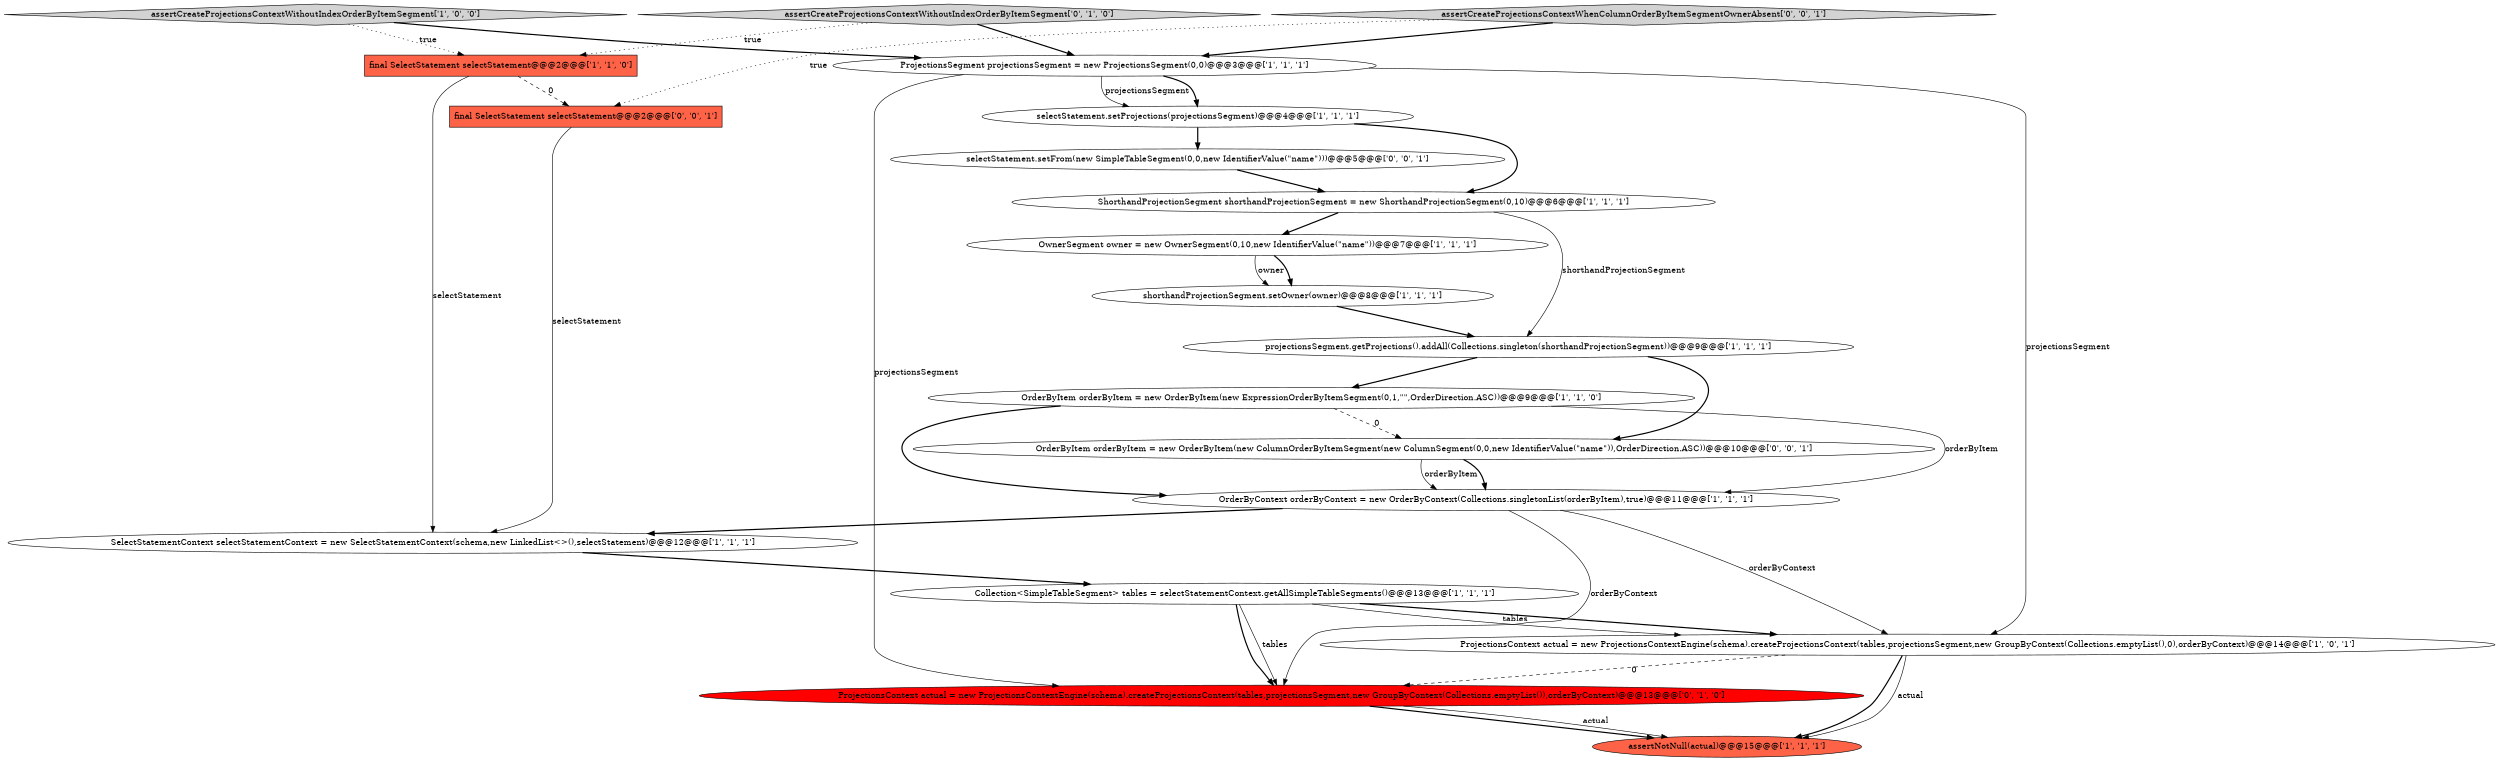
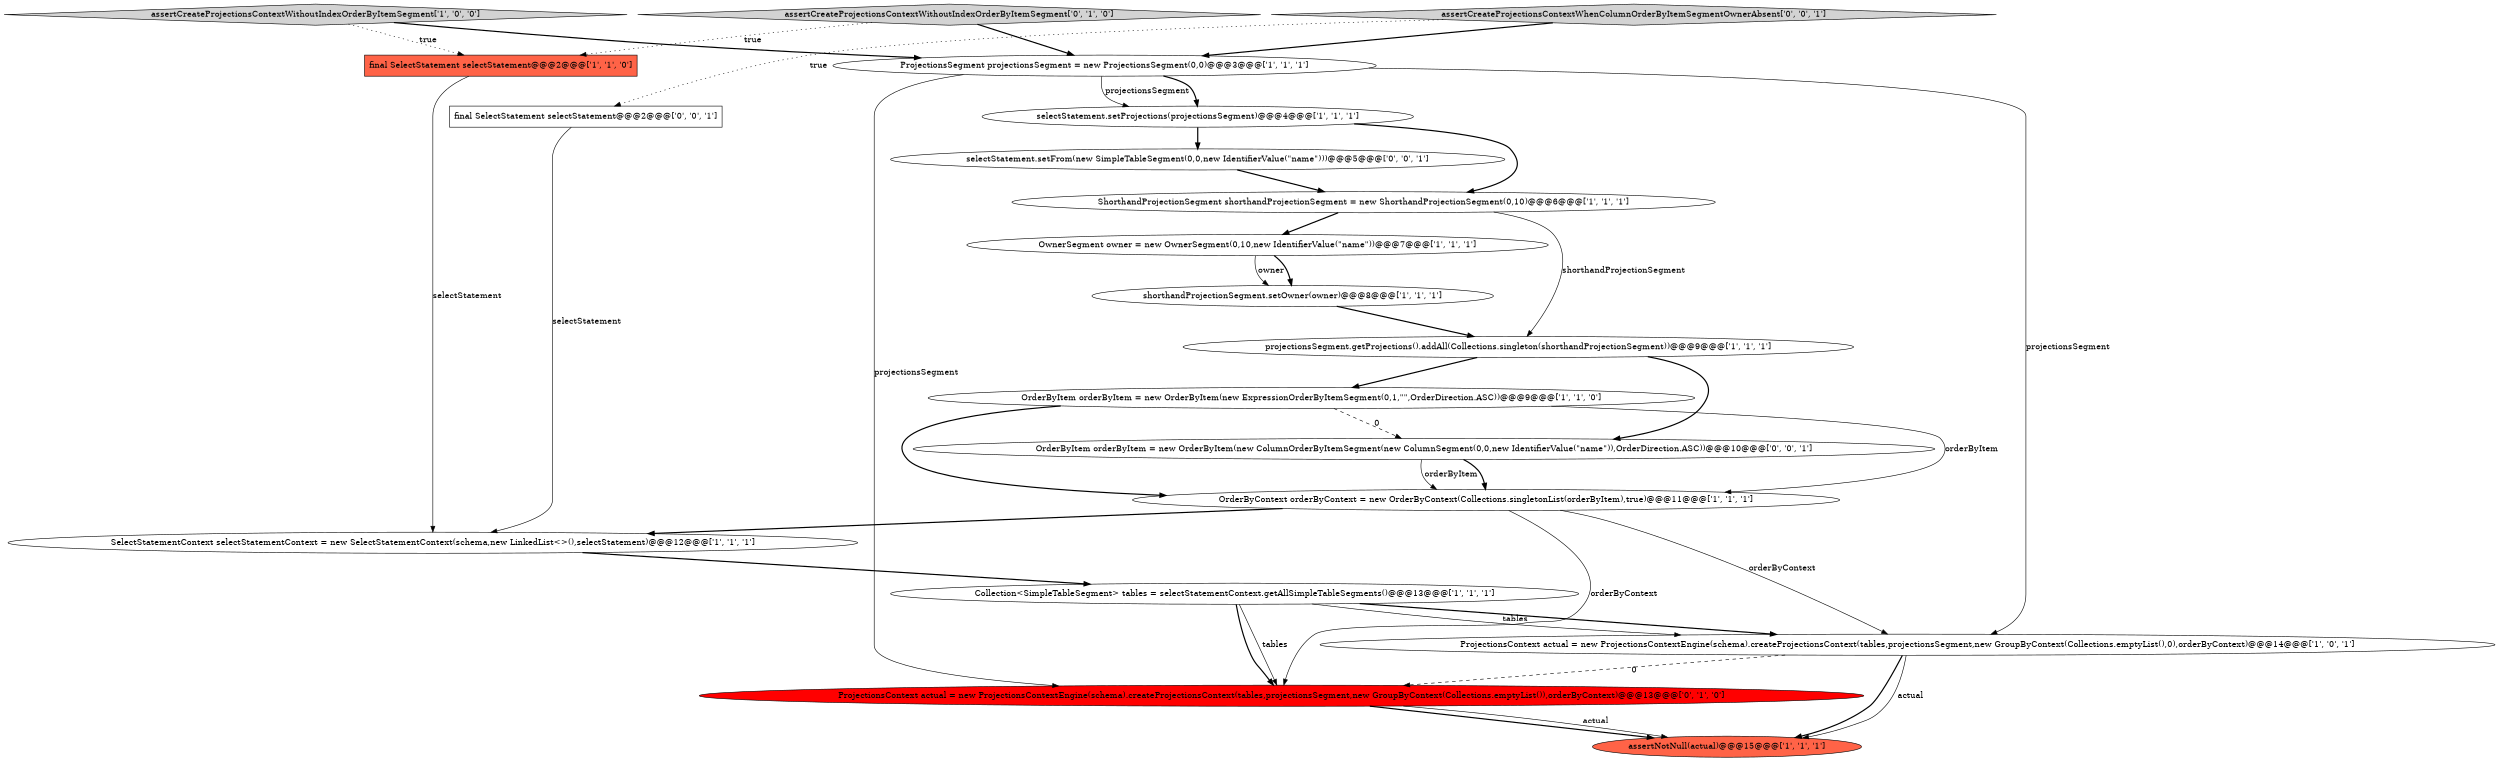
edge "final SelectStatement selectStatement@@@2@@@['1', '1', '0']" -> "final SelectStatement selectStatement@@@2@@@['0', '0', '1']": removed, label "0"
node "final SelectStatement selectStatement@@@2@@@['0', '0', '1']": fillcolor tomato -> white
